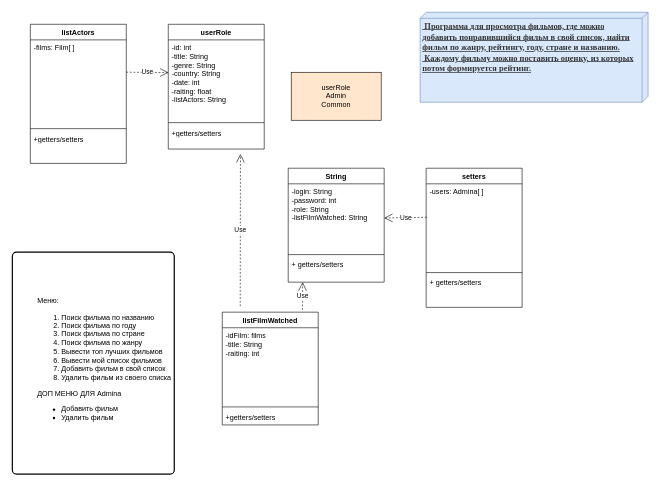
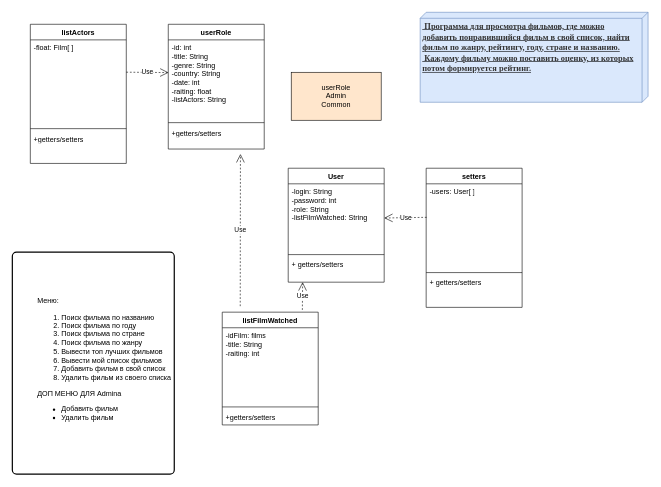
node "-films: Film[ ]": label "-films: Film[ ]" -> "-float: Film[ ]"
node "String": label "String" -> "User"
node "-users: Admina[ ]": label "-users: Admina[ ]" -> "-users: User[ ]"
